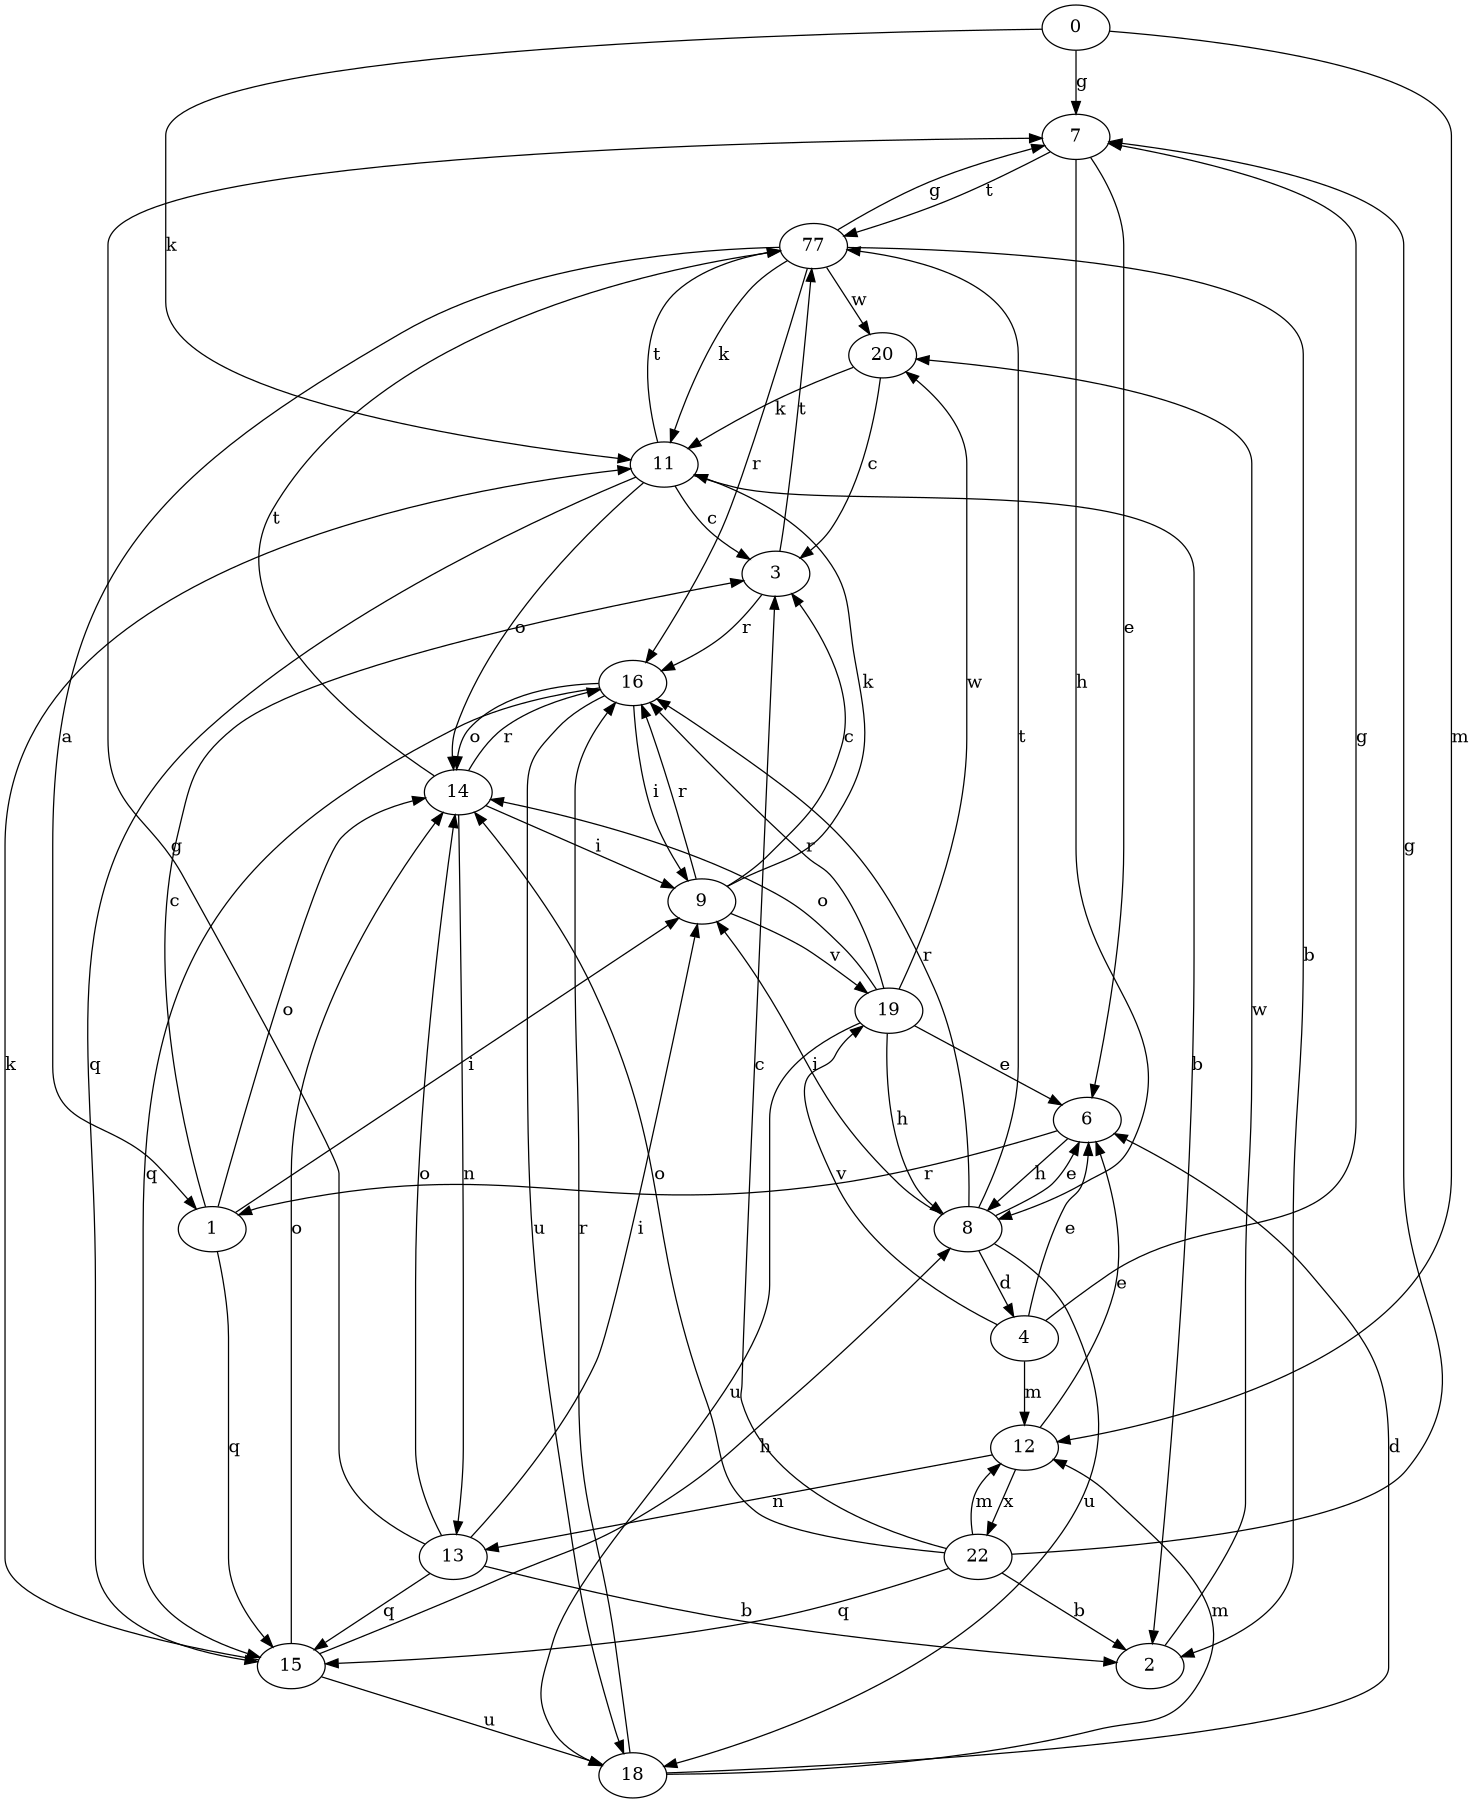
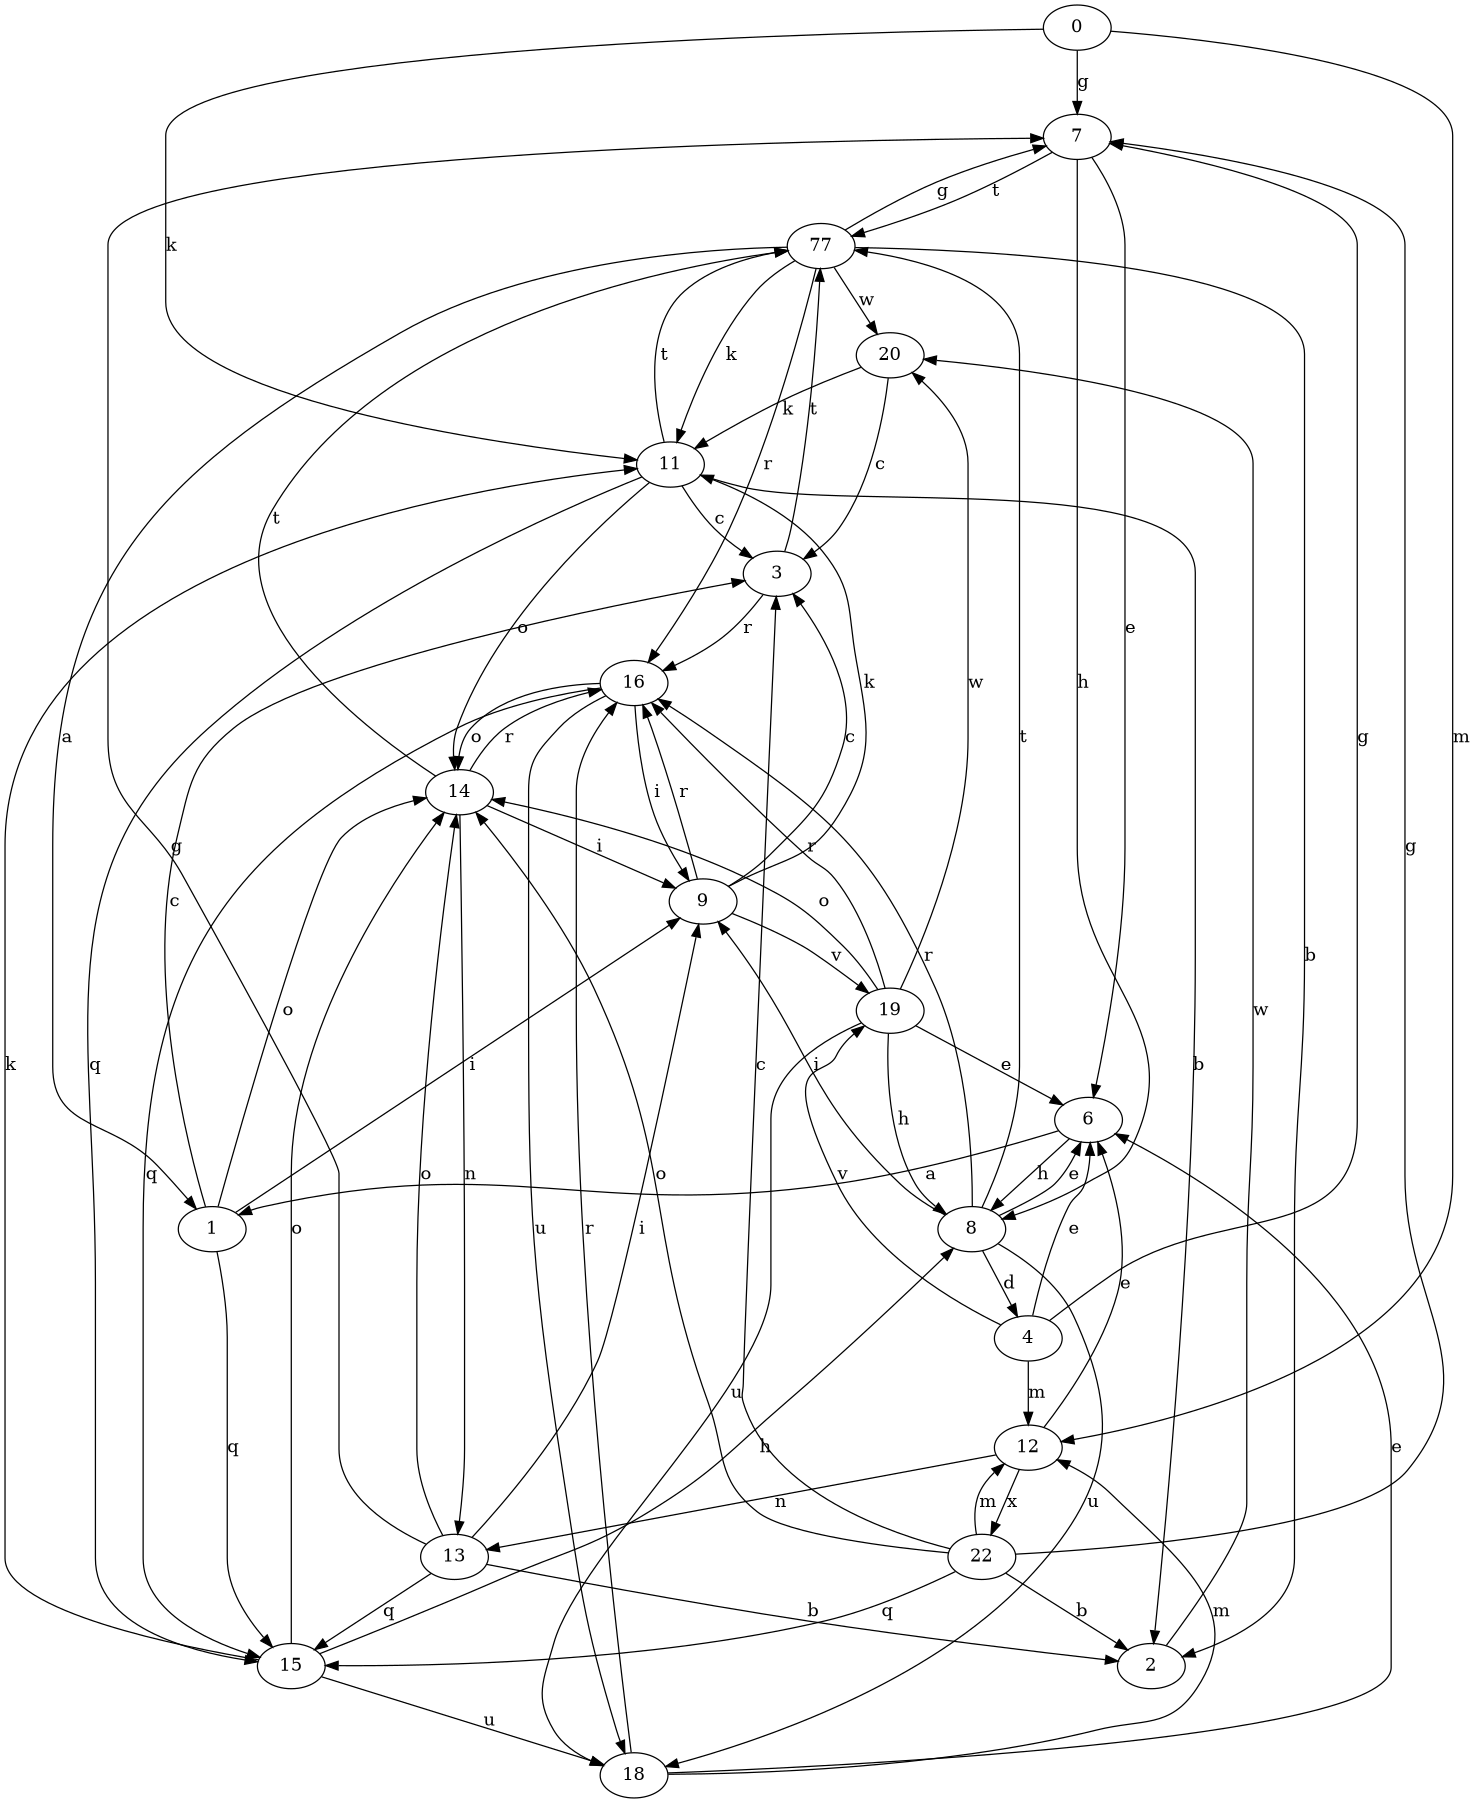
edge "6" -> "1": label "r" -> "a"
edge "18" -> "6": label "d" -> "e"
